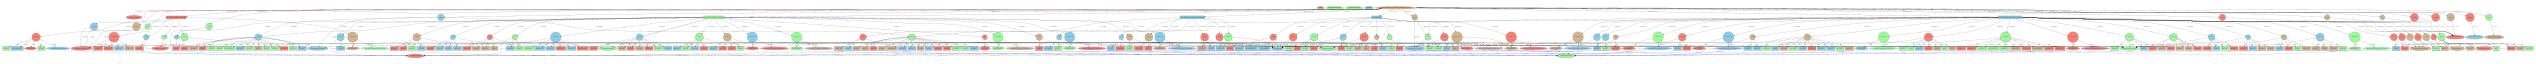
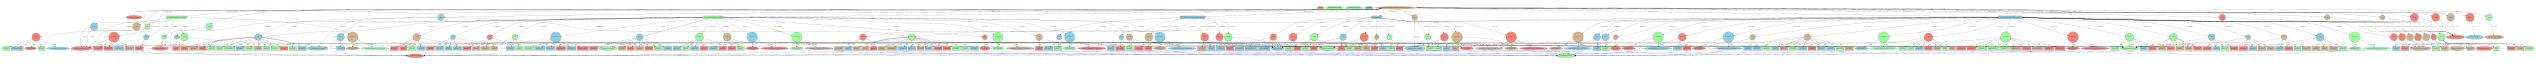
node "void OpenFolder(javafx.event.ActionEvent)": fillcolor salmon -> palegreen
